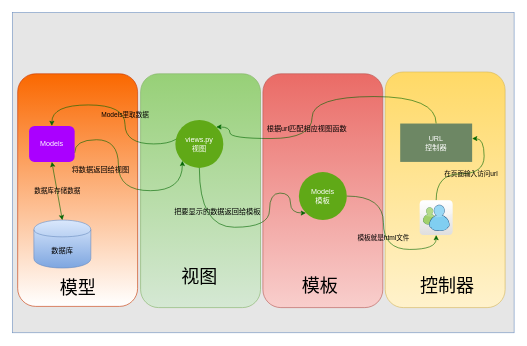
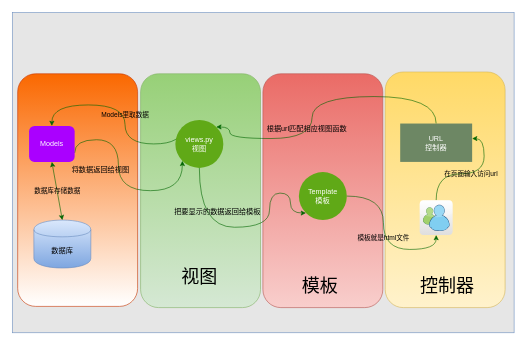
node "Models 模板": label "Models 模板" -> "Template 模板"
node "模型": removed
